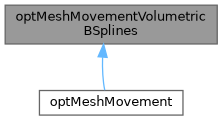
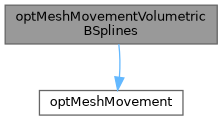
edge "optMeshMovement" -> "optMeshMovementVolumetric BSplines": reversed
